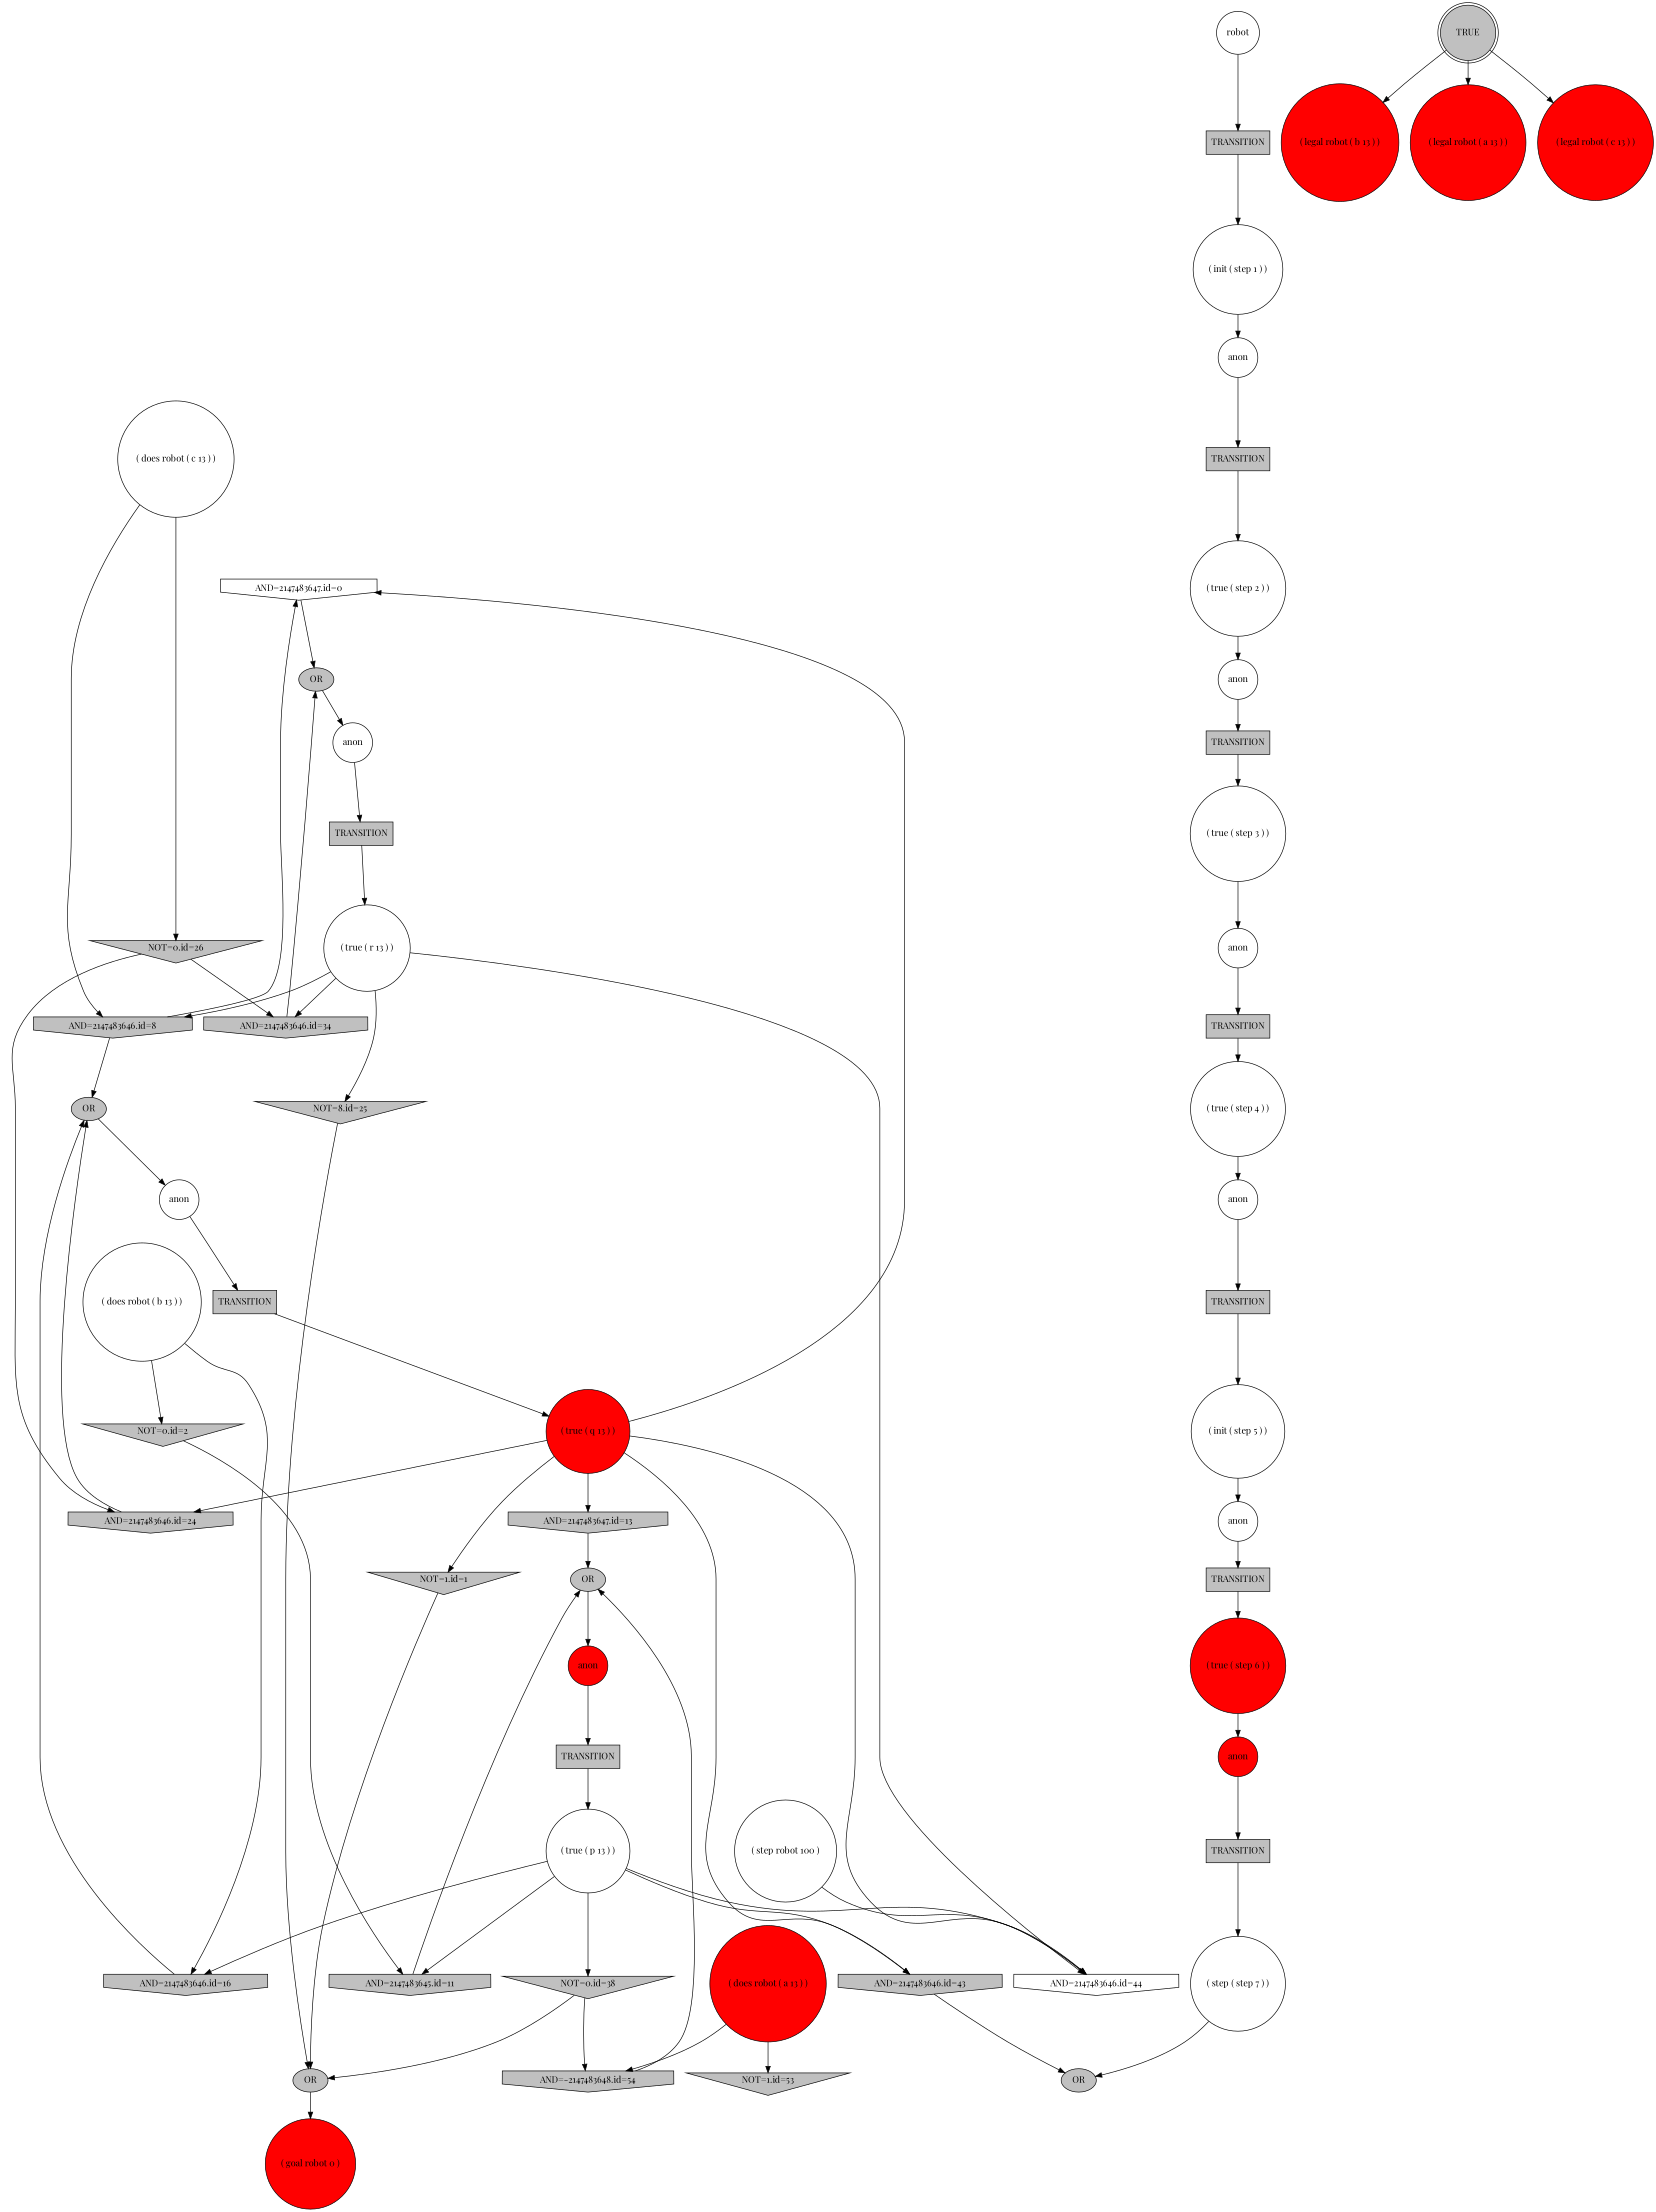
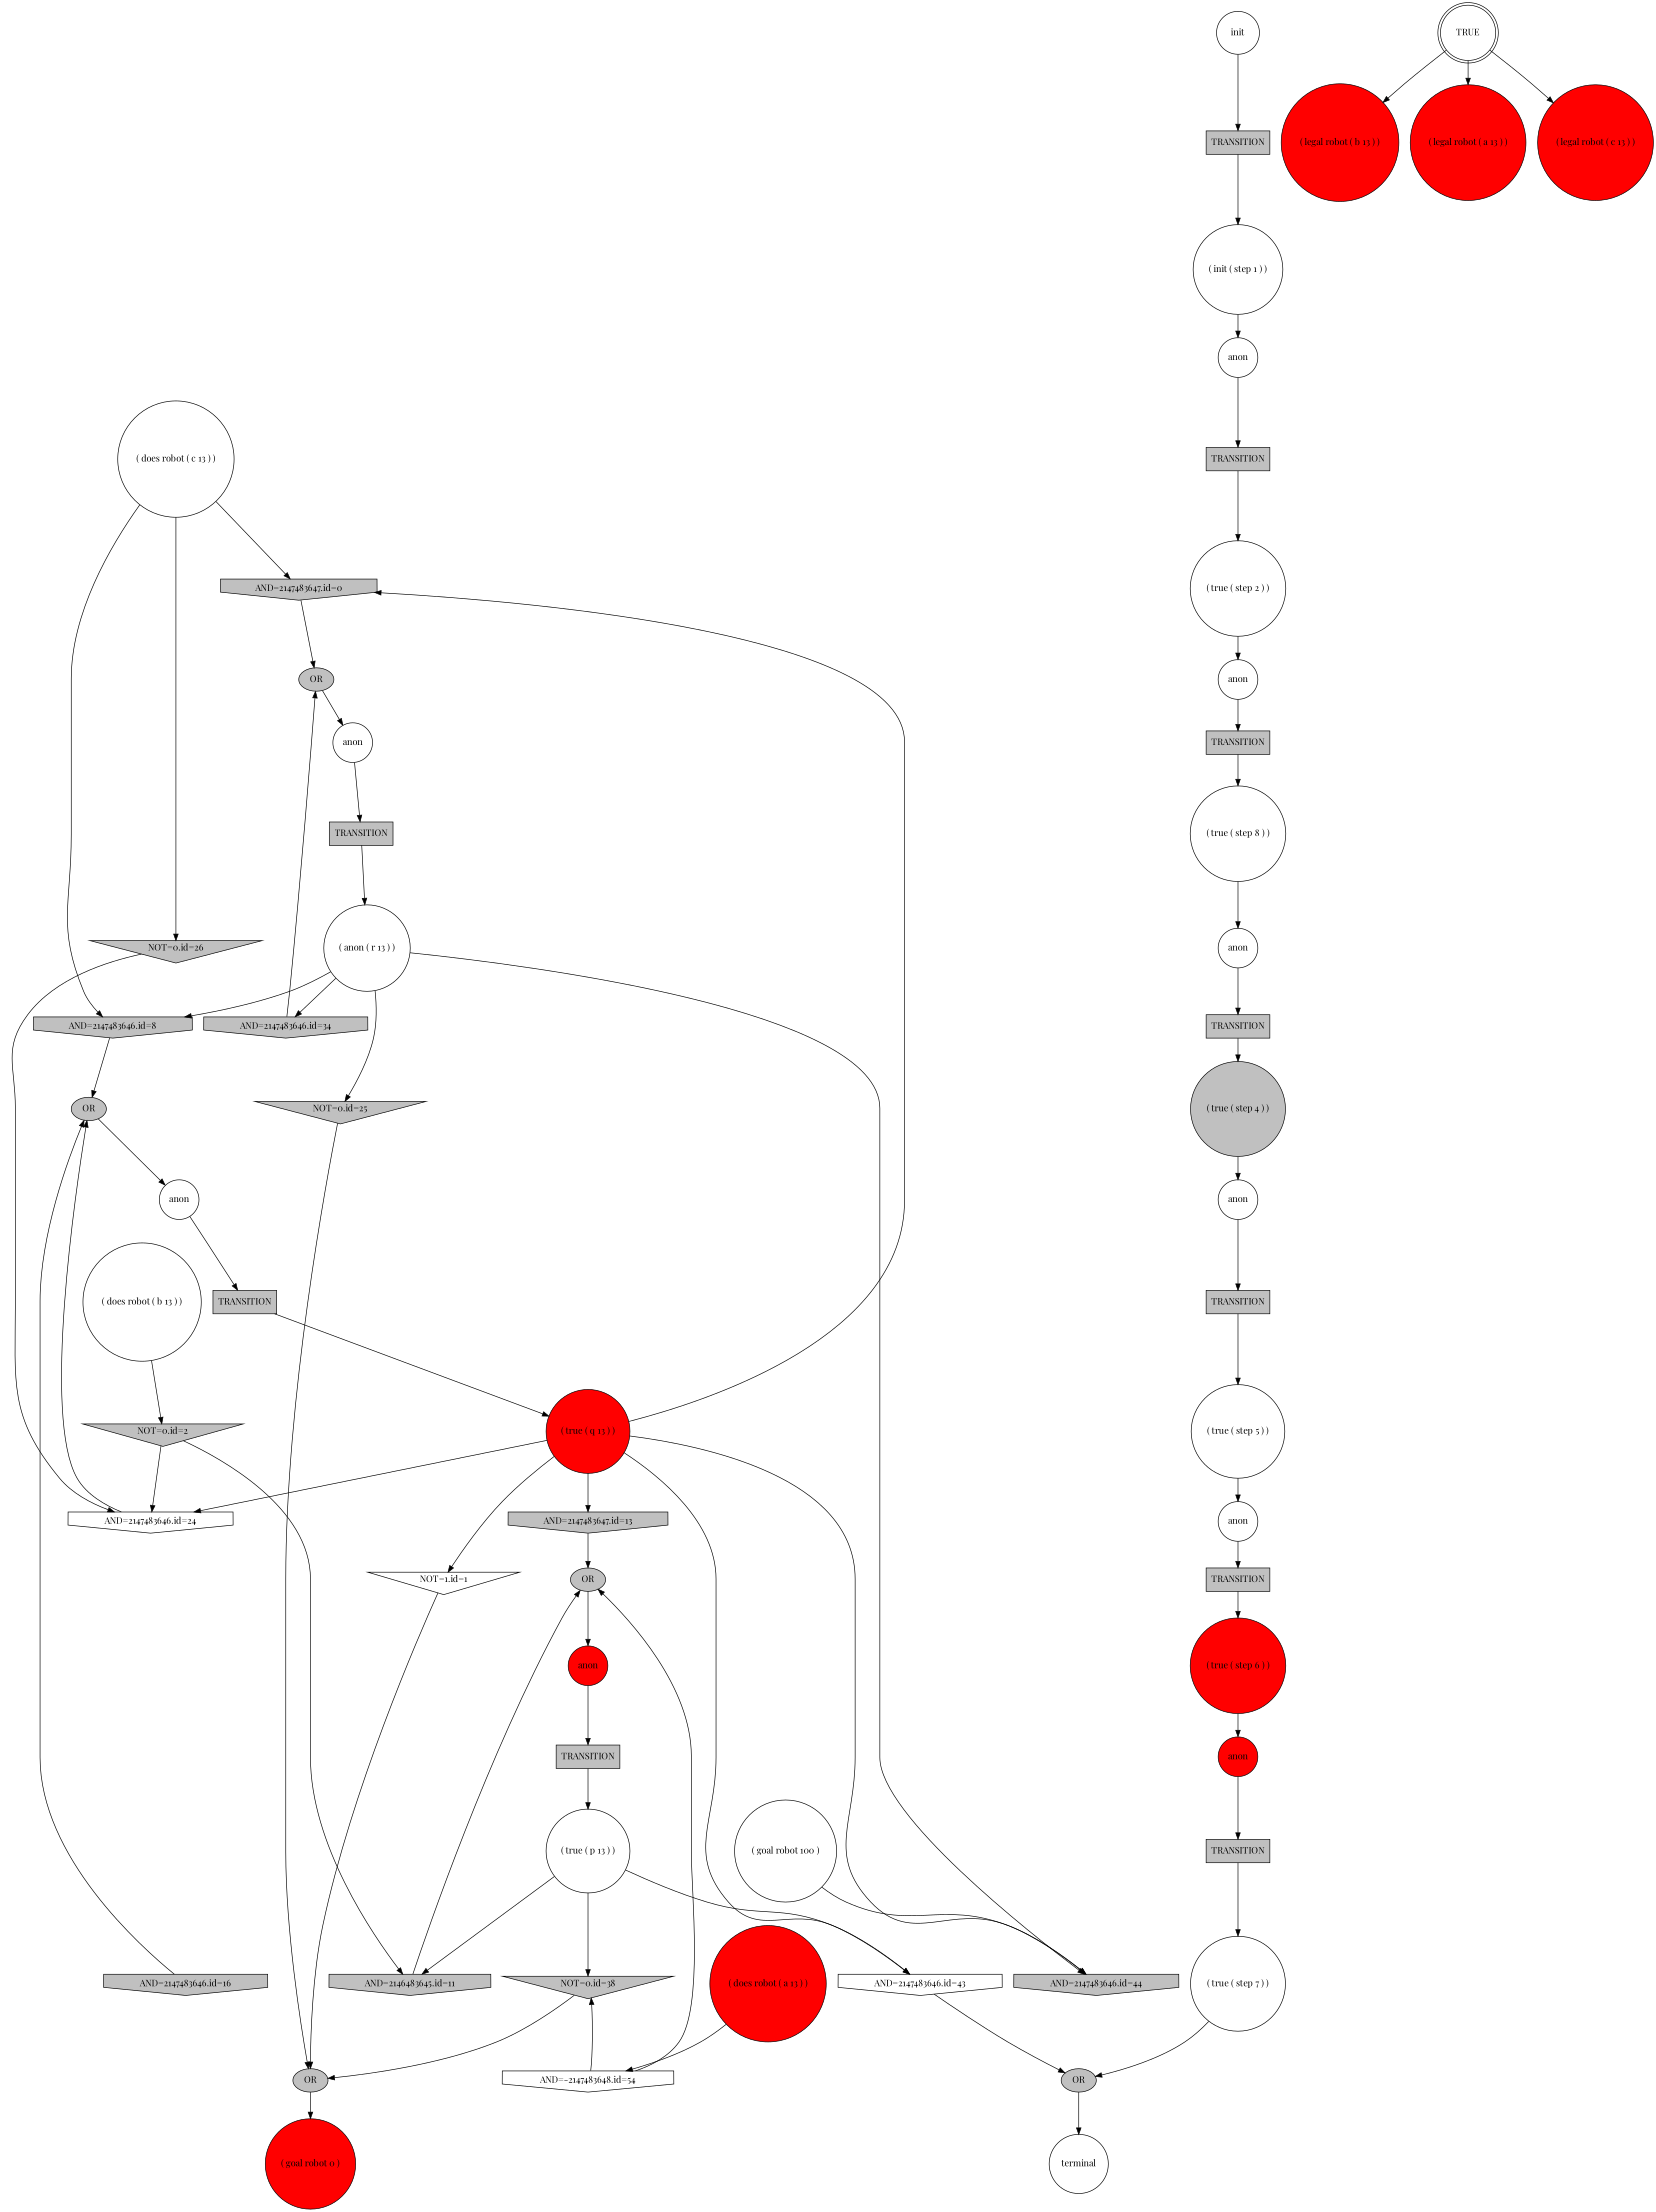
node "robot": label "robot" -> "init"
node "TRUE": fillcolor grey -> white
node "AND=2147483647.id=0": fillcolor white -> grey
node "( true ( step 3 ) )": label "( true ( step 3 ) )" -> "( true ( step 8 ) )"
edge "AND=2147483646.id=8" -> "AND=2147483647.id=0": now "( does robot ( c 13 ) )" -> "AND=2147483647.id=0"
node "( true ( r 13 ) )": label "( true ( r 13 ) )" -> "( anon ( r 13 ) )"
edge "NOT=0.id=26" -> "AND=2147483646.id=34": removed
node "NOT=8.id=25": label "NOT=8.id=25" -> "NOT=0.id=25"
node "( true ( step 4 ) )": fillcolor white -> grey
node "( init ( step 5 ) )": label "( init ( step 5 ) )" -> "( true ( step 5 ) )"
edge "NOT=0.id=2" -> "AND=2147483646.id=24": added
node "AND=2147483646.id=24": fillcolor grey -> white
node "NOT=1.id=1": fillcolor grey -> white
edge "( does robot ( b 13 ) )" -> "AND=2147483646.id=16": removed
node "( step robot 100 )": label "( step robot 100 )" -> "( goal robot 100 )"
edge "( true ( p 13 ) )" -> "AND=2147483646.id=16": removed
edge "( true ( p 13 ) )" -> "AND=2147483646.id=44": removed
node "AND=2147483645.id=11": label "AND=2147483645.id=11" -> "AND=2146483645.id=11"
node "AND=2147483646.id=43": fillcolor grey -> white
node "AND=2147483646.id=44": fillcolor white -> grey
node "( step ( step 7 ) )": label "( step ( step 7 ) )" -> "( true ( step 7 ) )"
edge "NOT=0.id=38" -> "AND=-2147483648.id=54": reversed
node "AND=-2147483648.id=54": fillcolor grey -> white
node "NOT=1.id=53": removed
node "terminal": added
